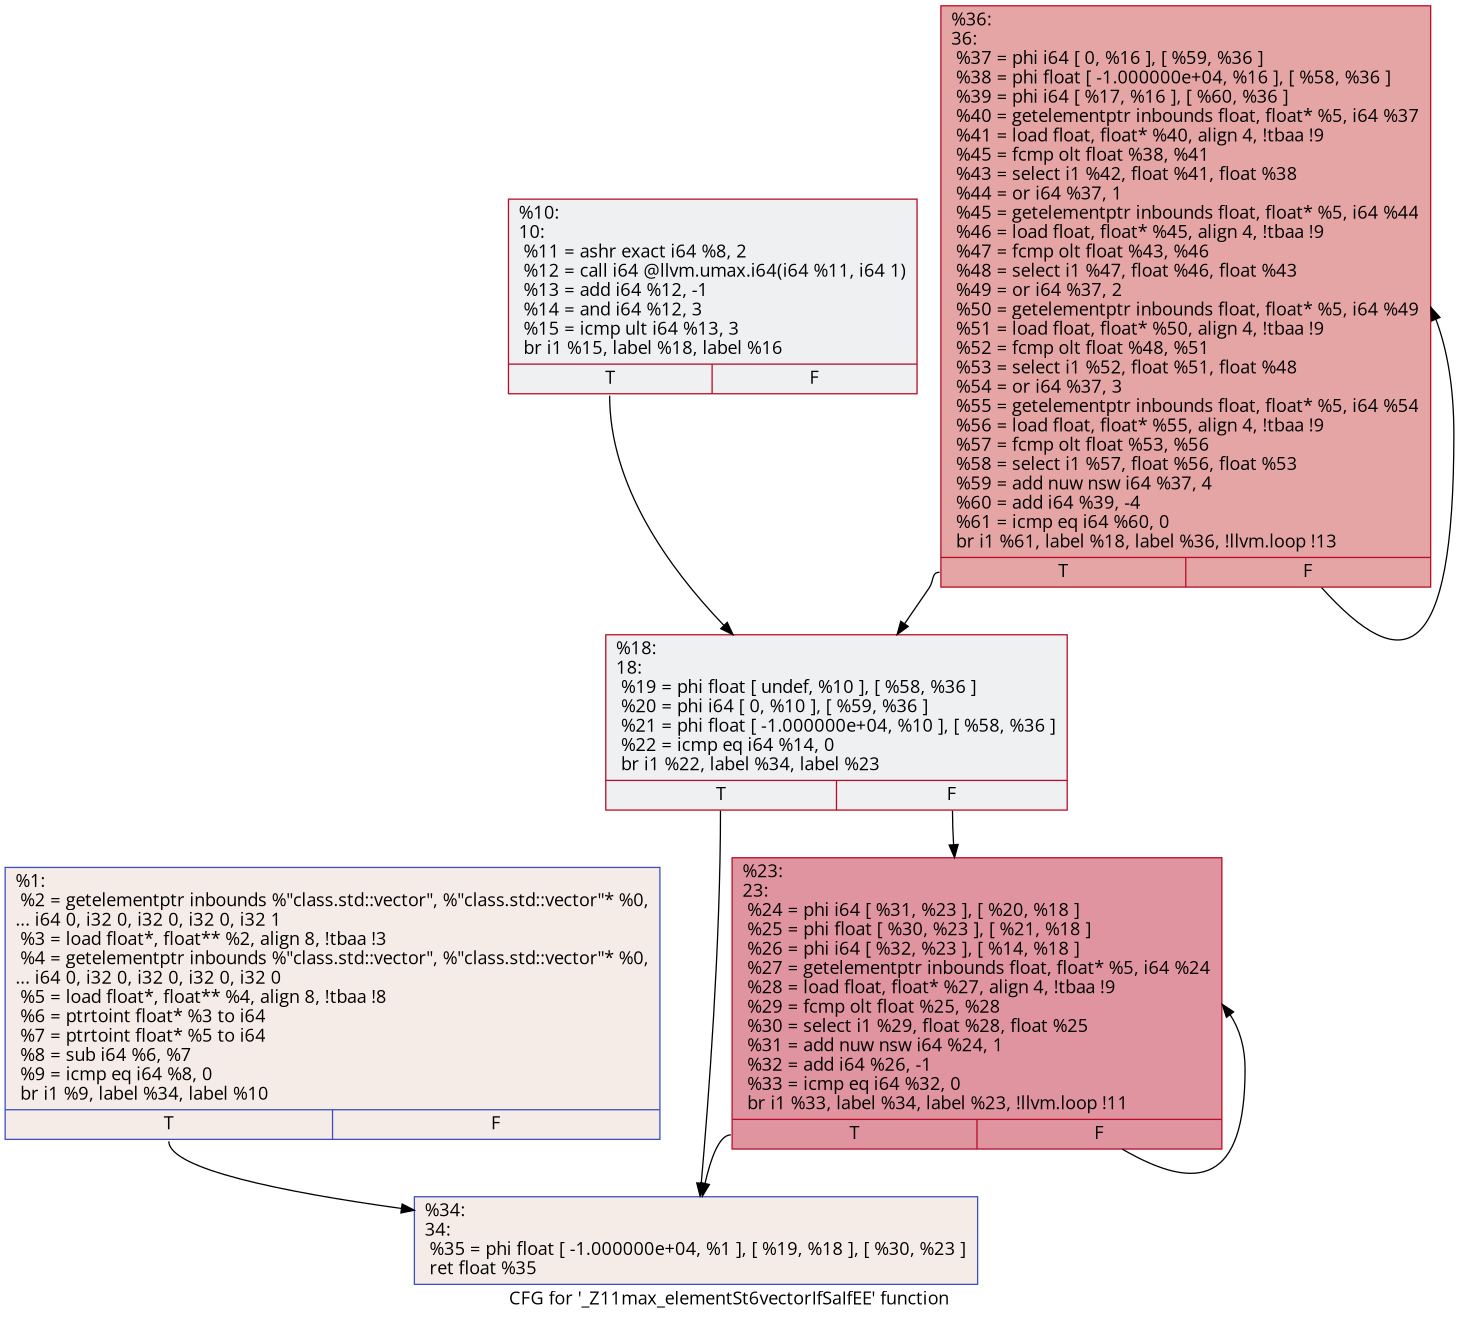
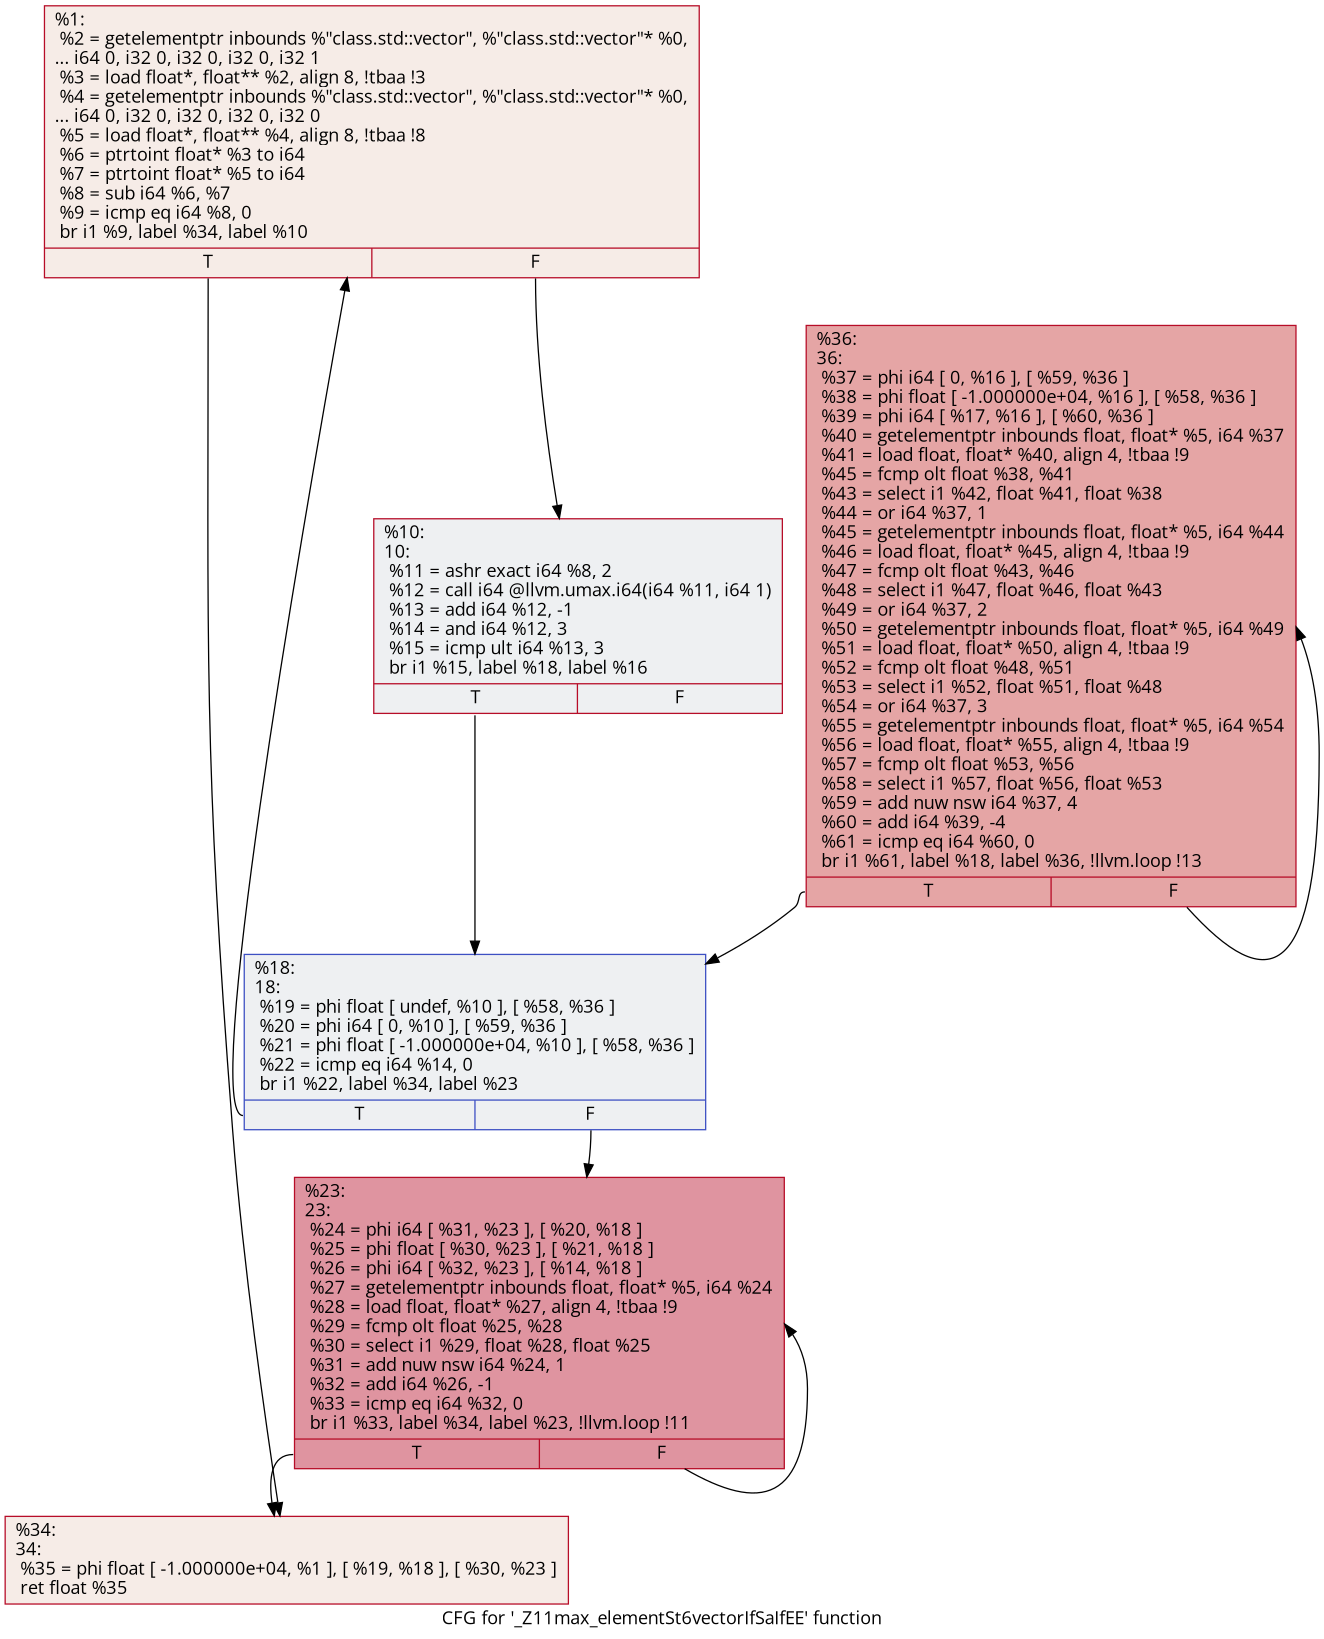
edge "%1:" -> "%10:": added
node "%18:": color #b70d28ff -> #3d50c3ff
edge "%18:" -> "%34:": now "%18:" -> "%1:"
node "%1:": color #3d50c3ff -> #b70d28ff
node "%34:": color #3d50c3ff -> #b70d28ff
